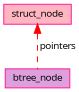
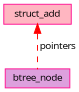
node "struct_node": label "struct_node" -> "struct_add"
